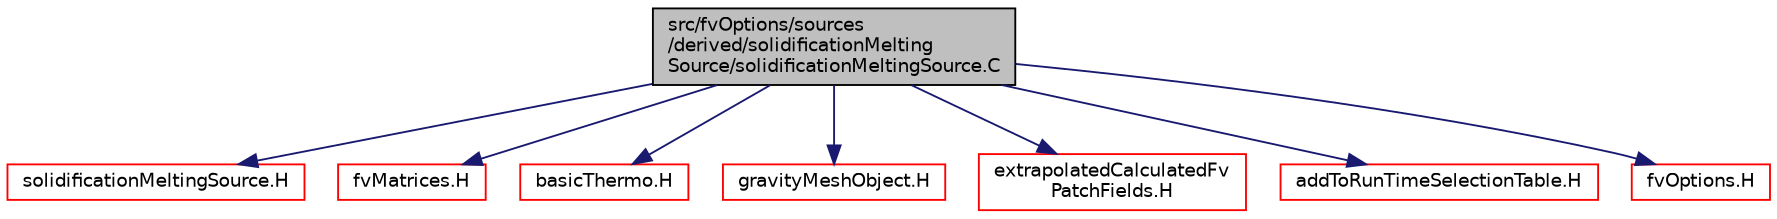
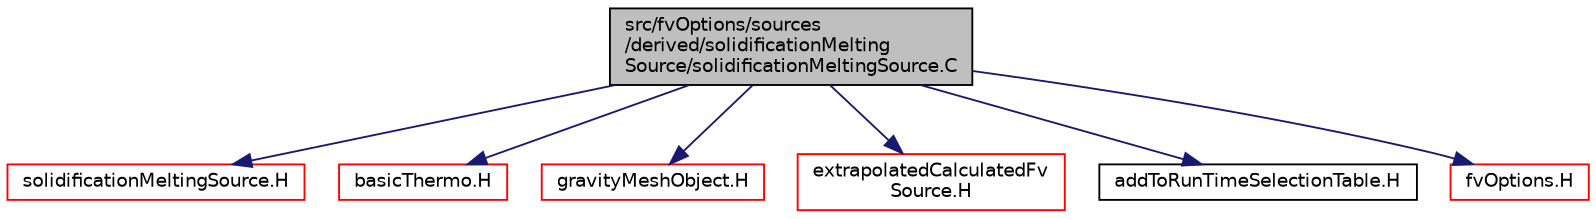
node "fvMatrices.H": removed
node "extrapolatedCalculatedFv PatchFields.H": label "extrapolatedCalculatedFv PatchFields.H" -> "extrapolatedCalculatedFv Source.H"
node "addToRunTimeSelectionTable.H": color red -> black
